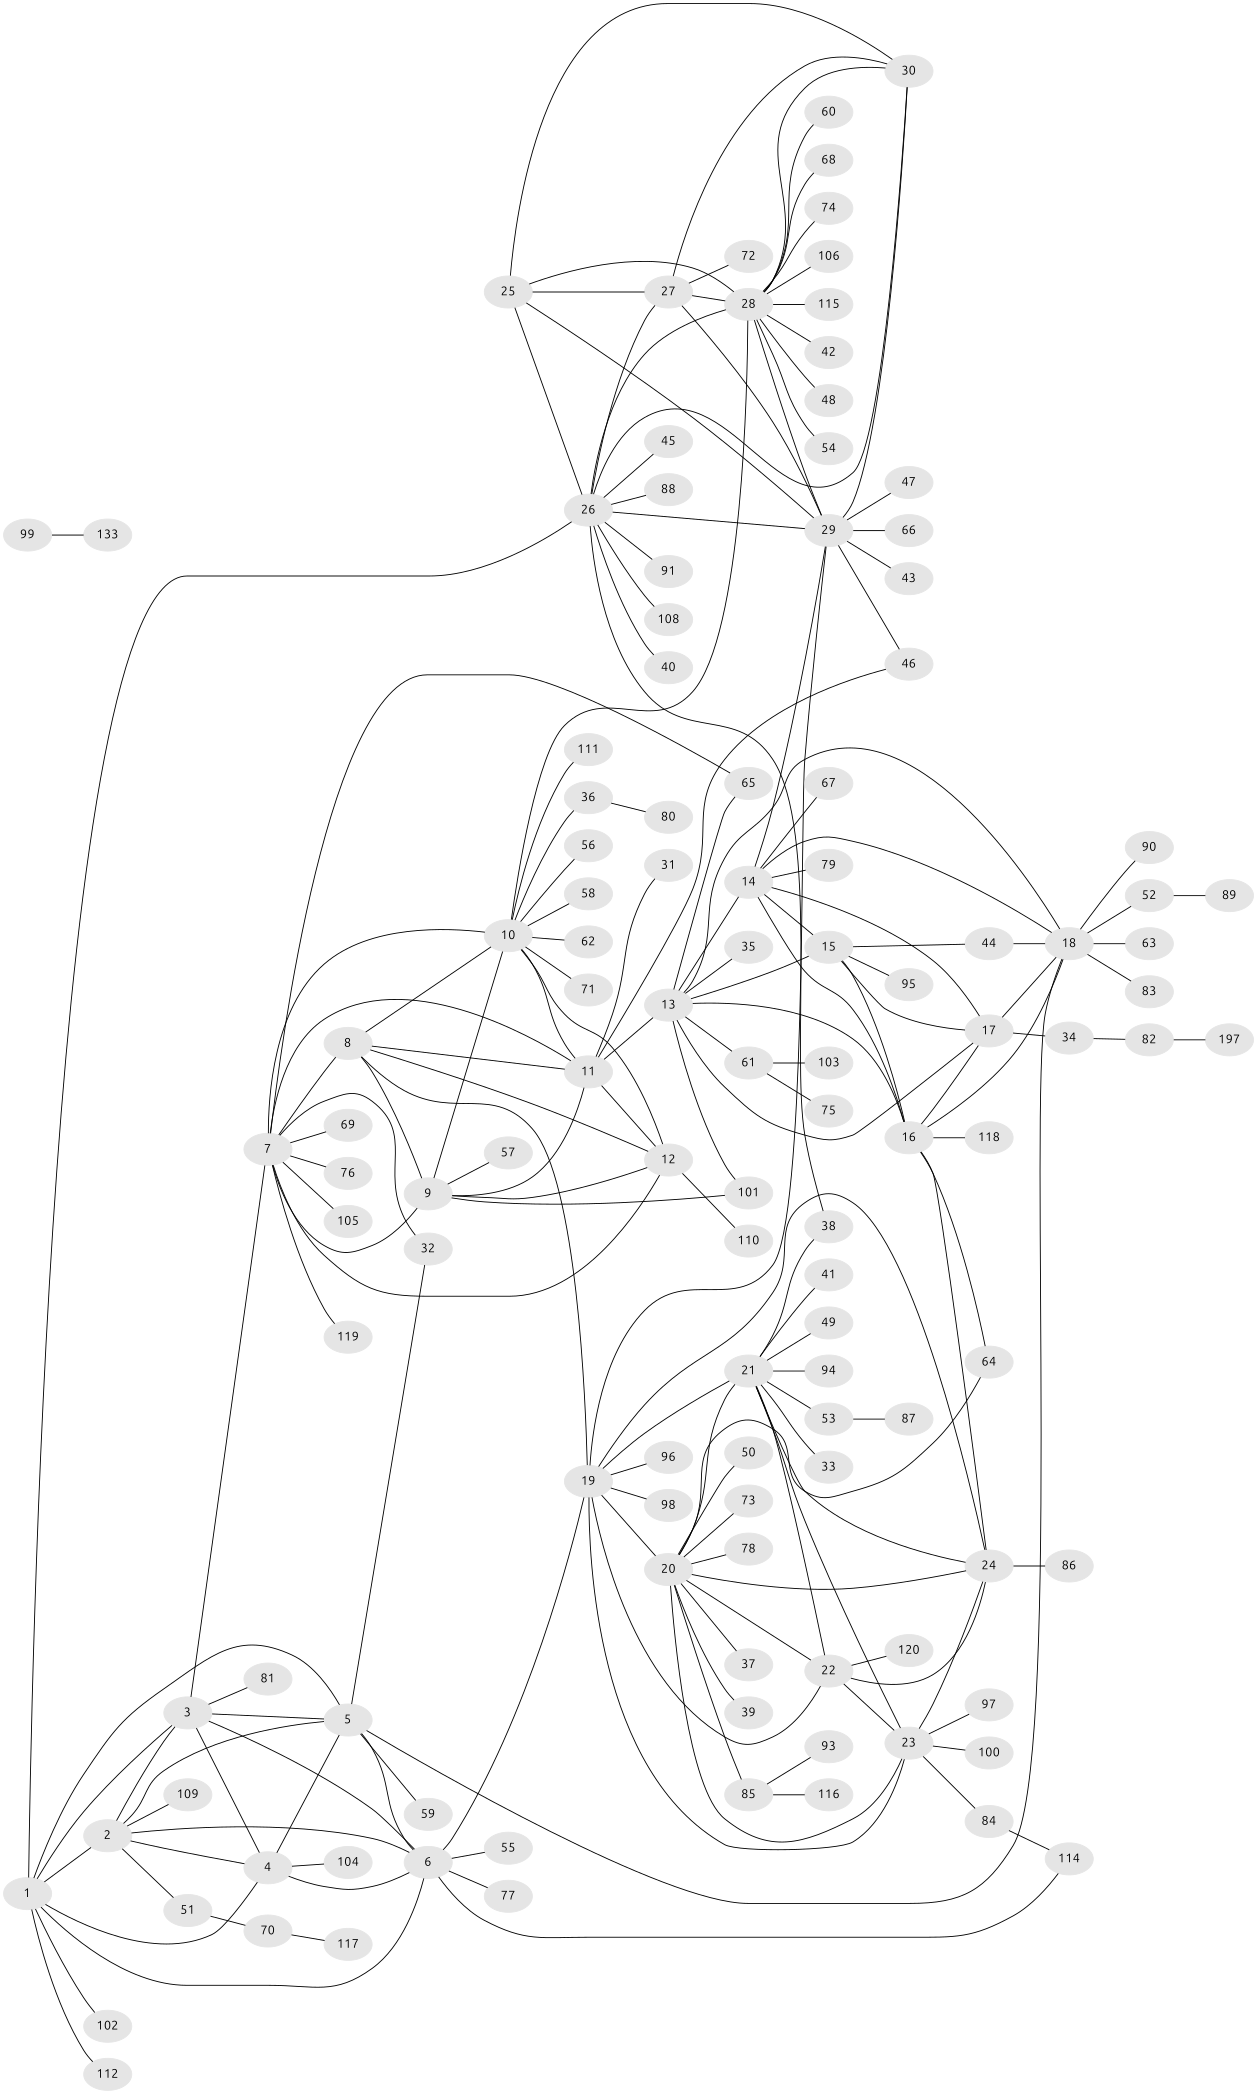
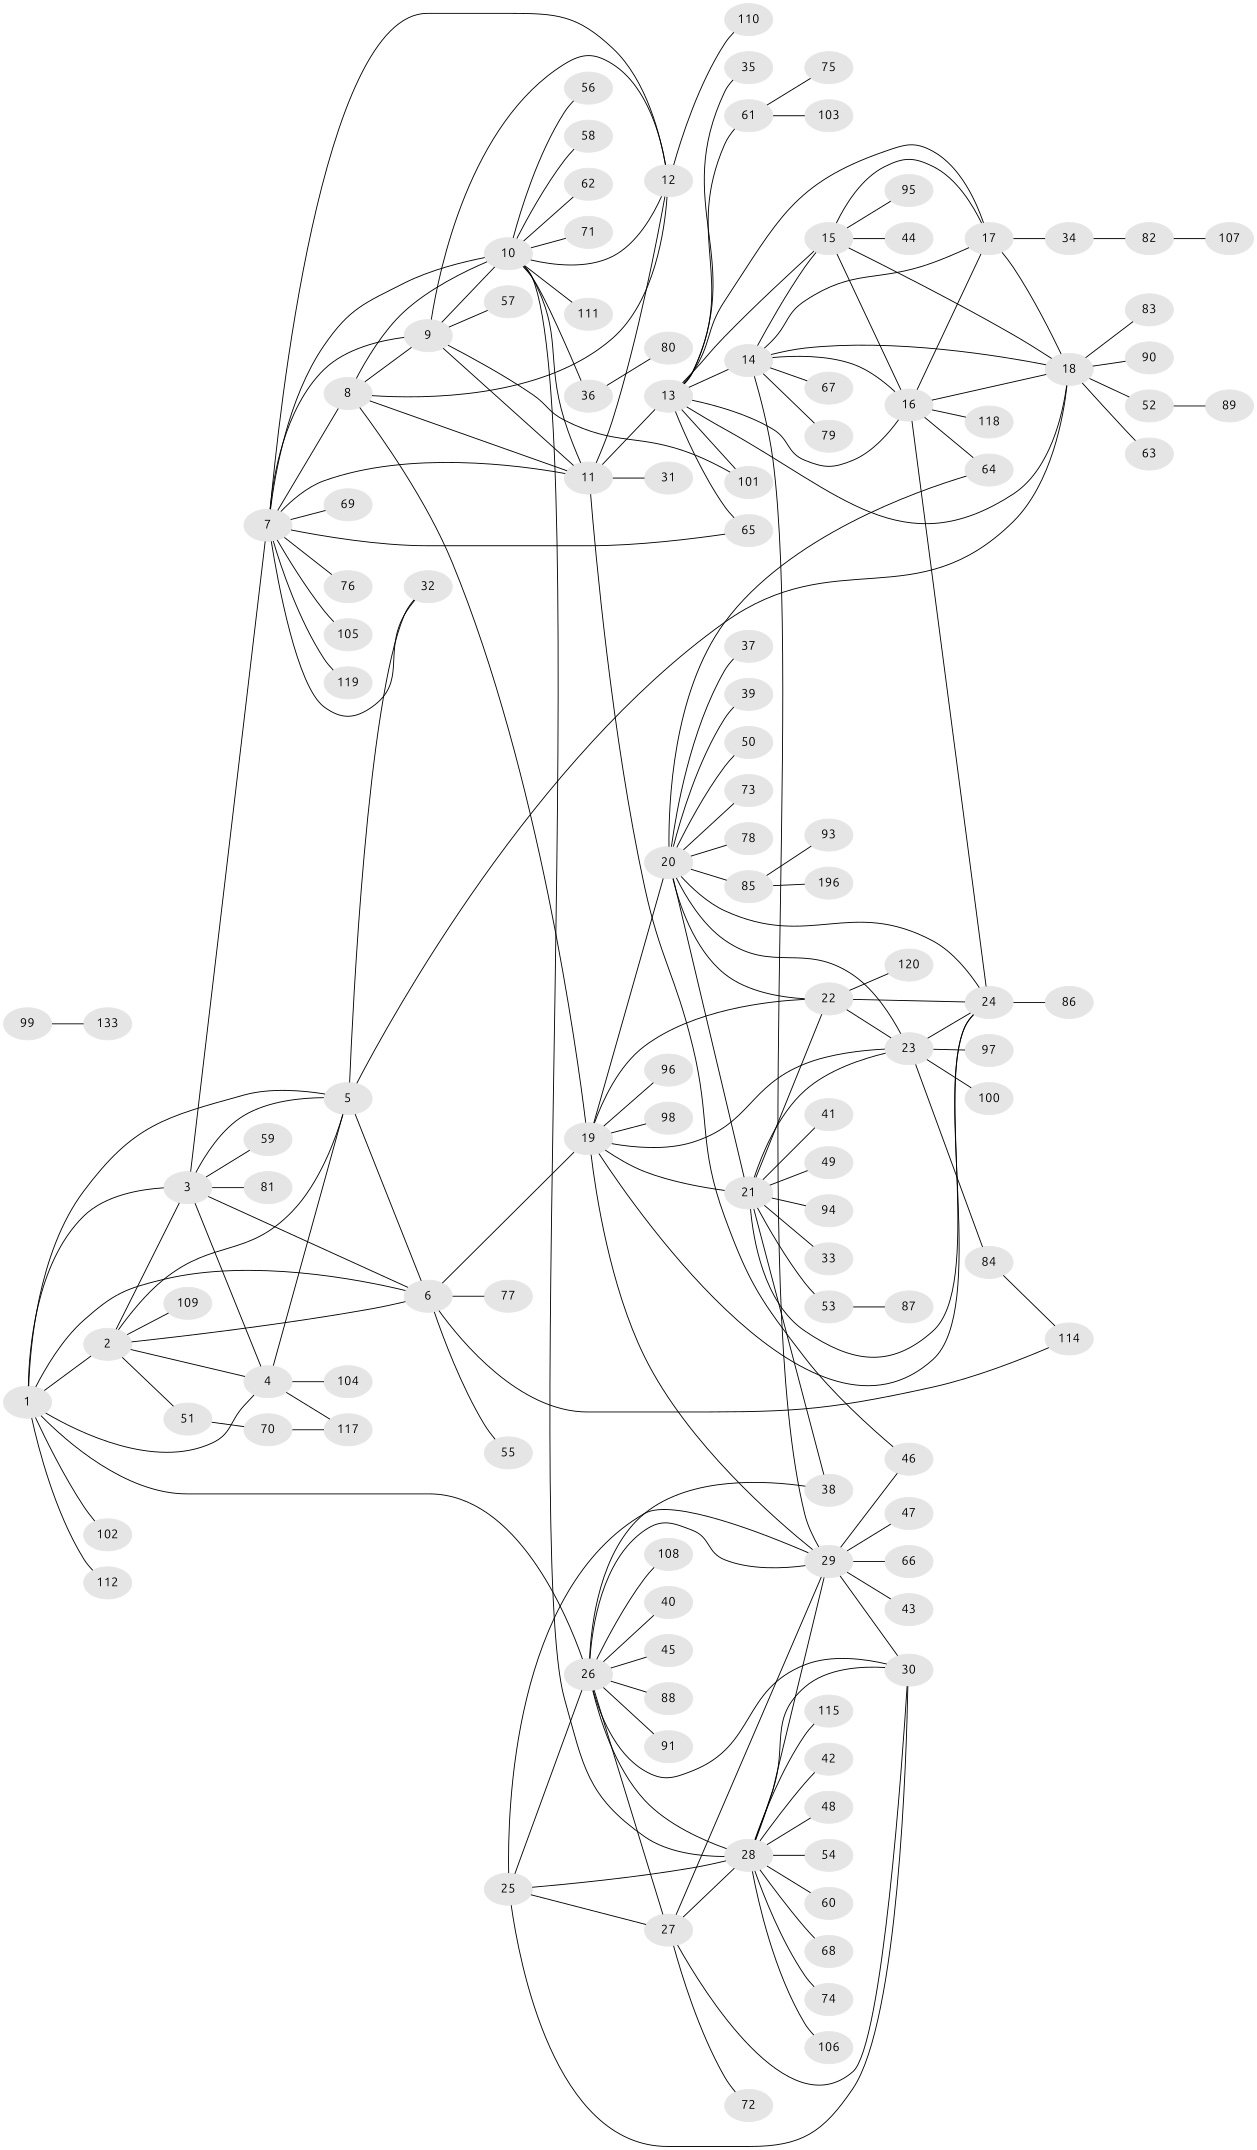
edge "44" -- "18": now "15" -- "18"
node "197": label "197" -> "107"
edge "5" -- "59": now "3" -- "59"
node "116": label "116" -> "196"
edge "6" -- "4": now "117" -- "4"
